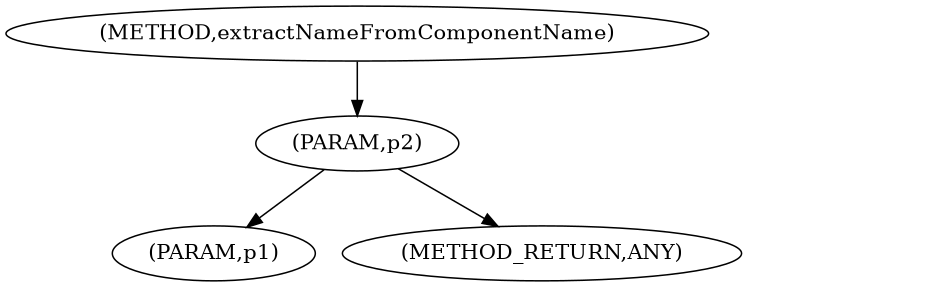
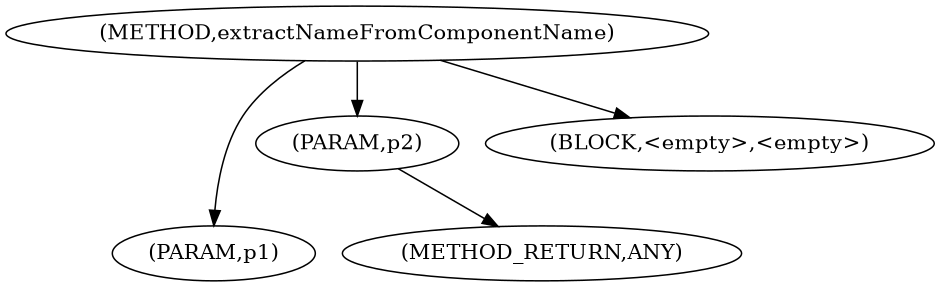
node "(BLOCK,<empty>,<empty>)": added
edge "(PARAM,p2)" -> "(PARAM,p1)": now "(METHOD,extractNameFromComponentName)" -> "(PARAM,p1)"
